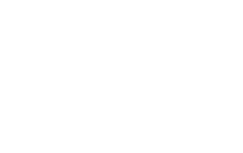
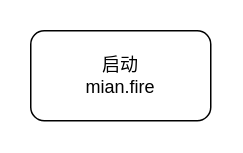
node "启动 mian.fire": added
